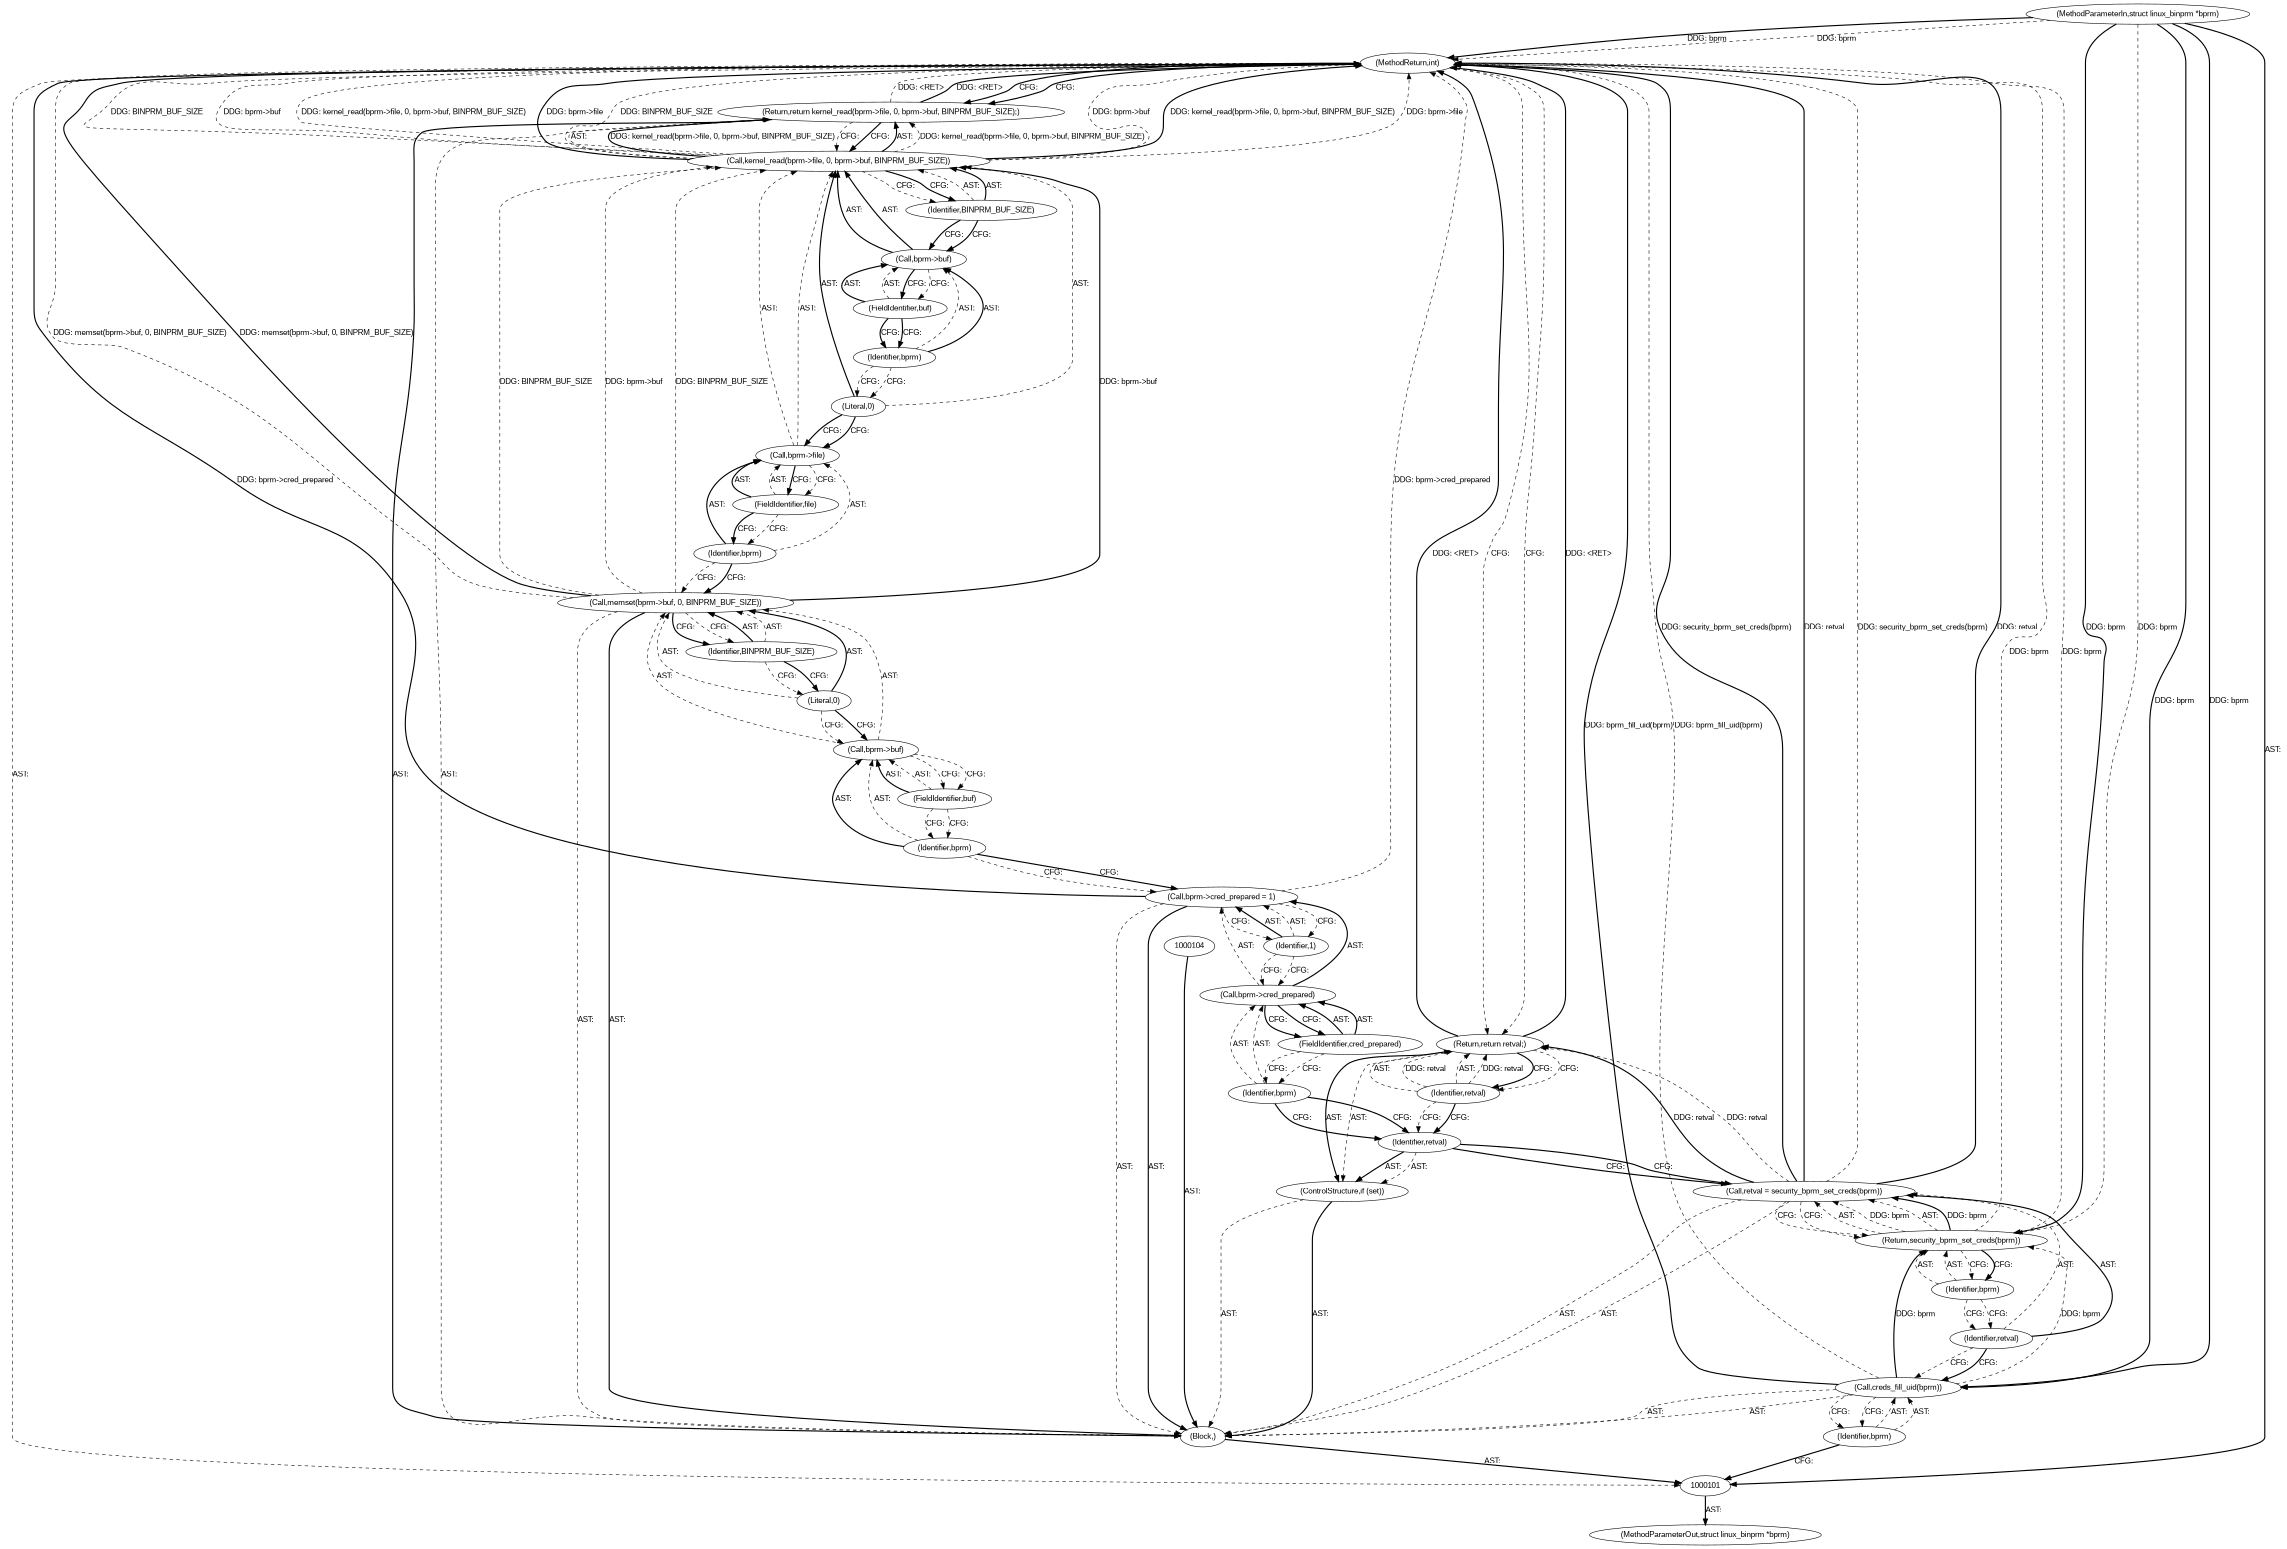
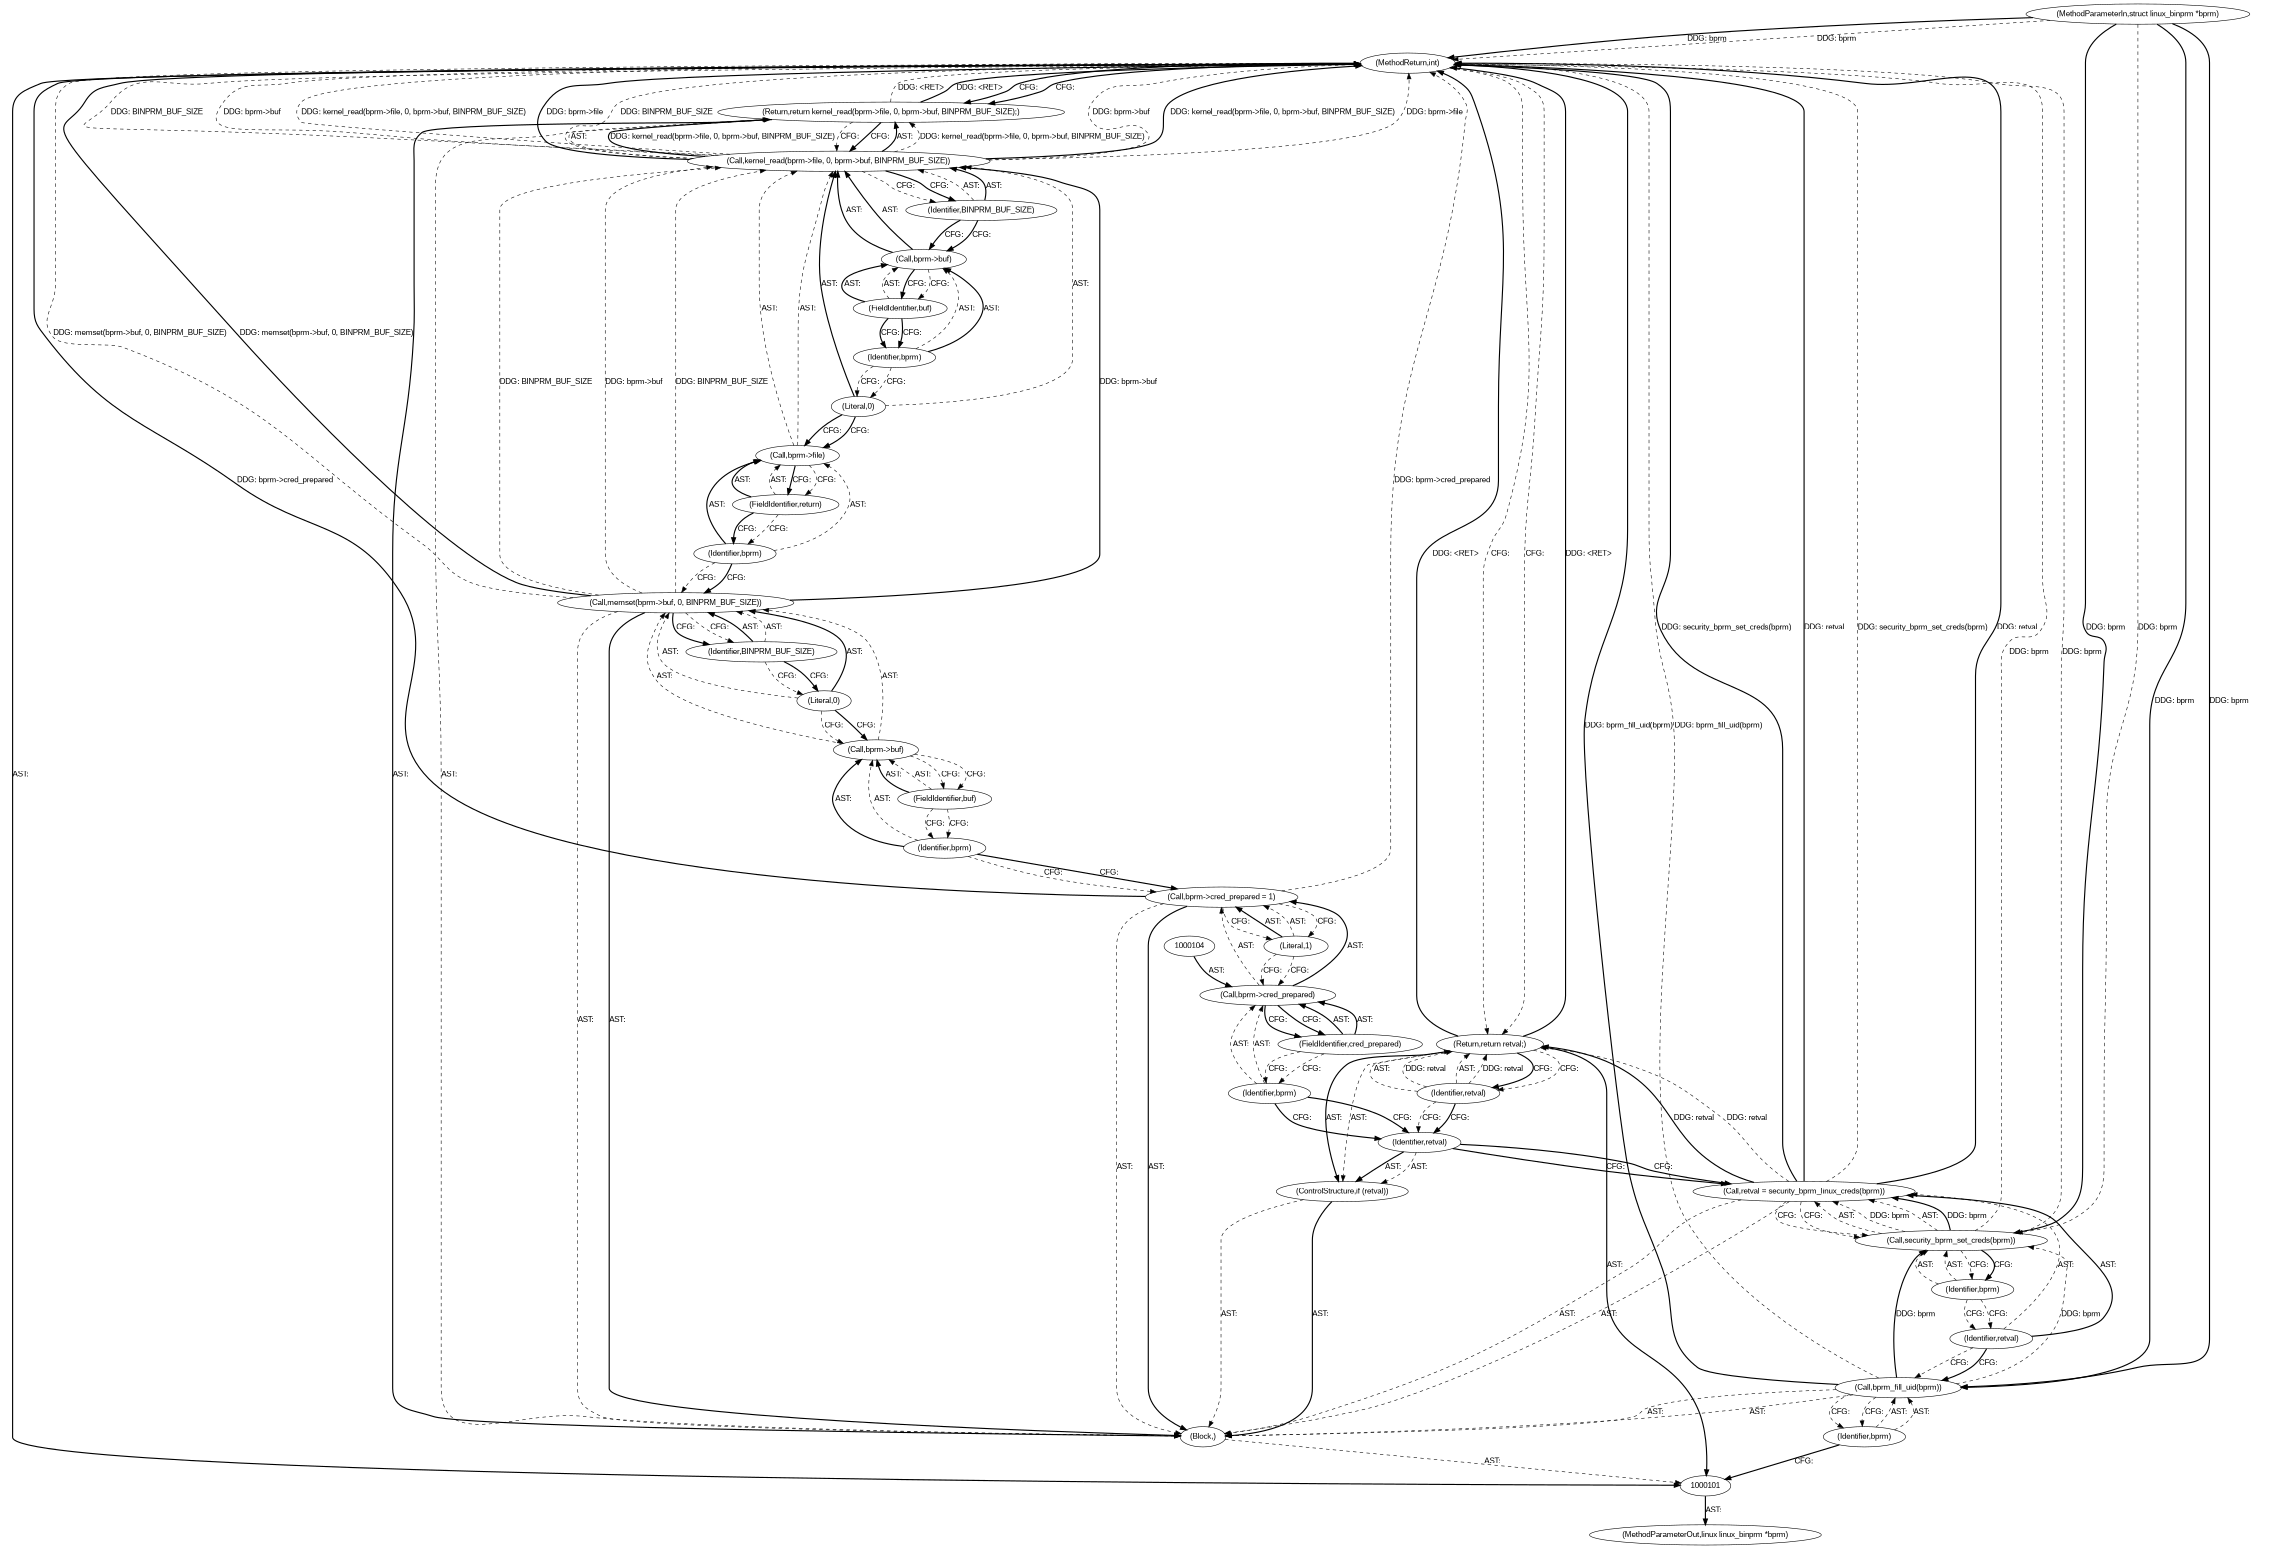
node "(FieldIdentifier,file)": label "(FieldIdentifier,file)" -> "(FieldIdentifier,return)"
edge "(MethodReturn,int)" -> "1000101": style dashed -> bold
node "(Identifier,1)": label "(Identifier,1)" -> "(Literal,1)"
edge "(MethodParameterIn,struct linux_binprm *bprm)" -> "1000101": now "(Return,return retval;)" -> "1000101"
edge "1000104" -> "(Block,)": now "1000104" -> "(Call,bprm->cred_prepared)"
node "(ControlStructure,if (set))": label "(ControlStructure,if (set))" -> "(ControlStructure,if (retval))"
node "(Call,retval = security_bprm_set_creds(bprm))": label "(Call,retval = security_bprm_set_creds(bprm))" -> "(Call,retval = security_bprm_linux_creds(bprm))"
node "(Return,security_bprm_set_creds(bprm))": label "(Return,security_bprm_set_creds(bprm))" -> "(Call,security_bprm_set_creds(bprm))"
node "(Call,creds_fill_uid(bprm))": label "(Call,creds_fill_uid(bprm))" -> "(Call,bprm_fill_uid(bprm))"
edge "(Block,)" -> "1000101": style bold -> dashed
node "(MethodParameterOut,struct linux_binprm *bprm)": label "(MethodParameterOut,struct linux_binprm *bprm)" -> "(MethodParameterOut,linux linux_binprm *bprm)"
